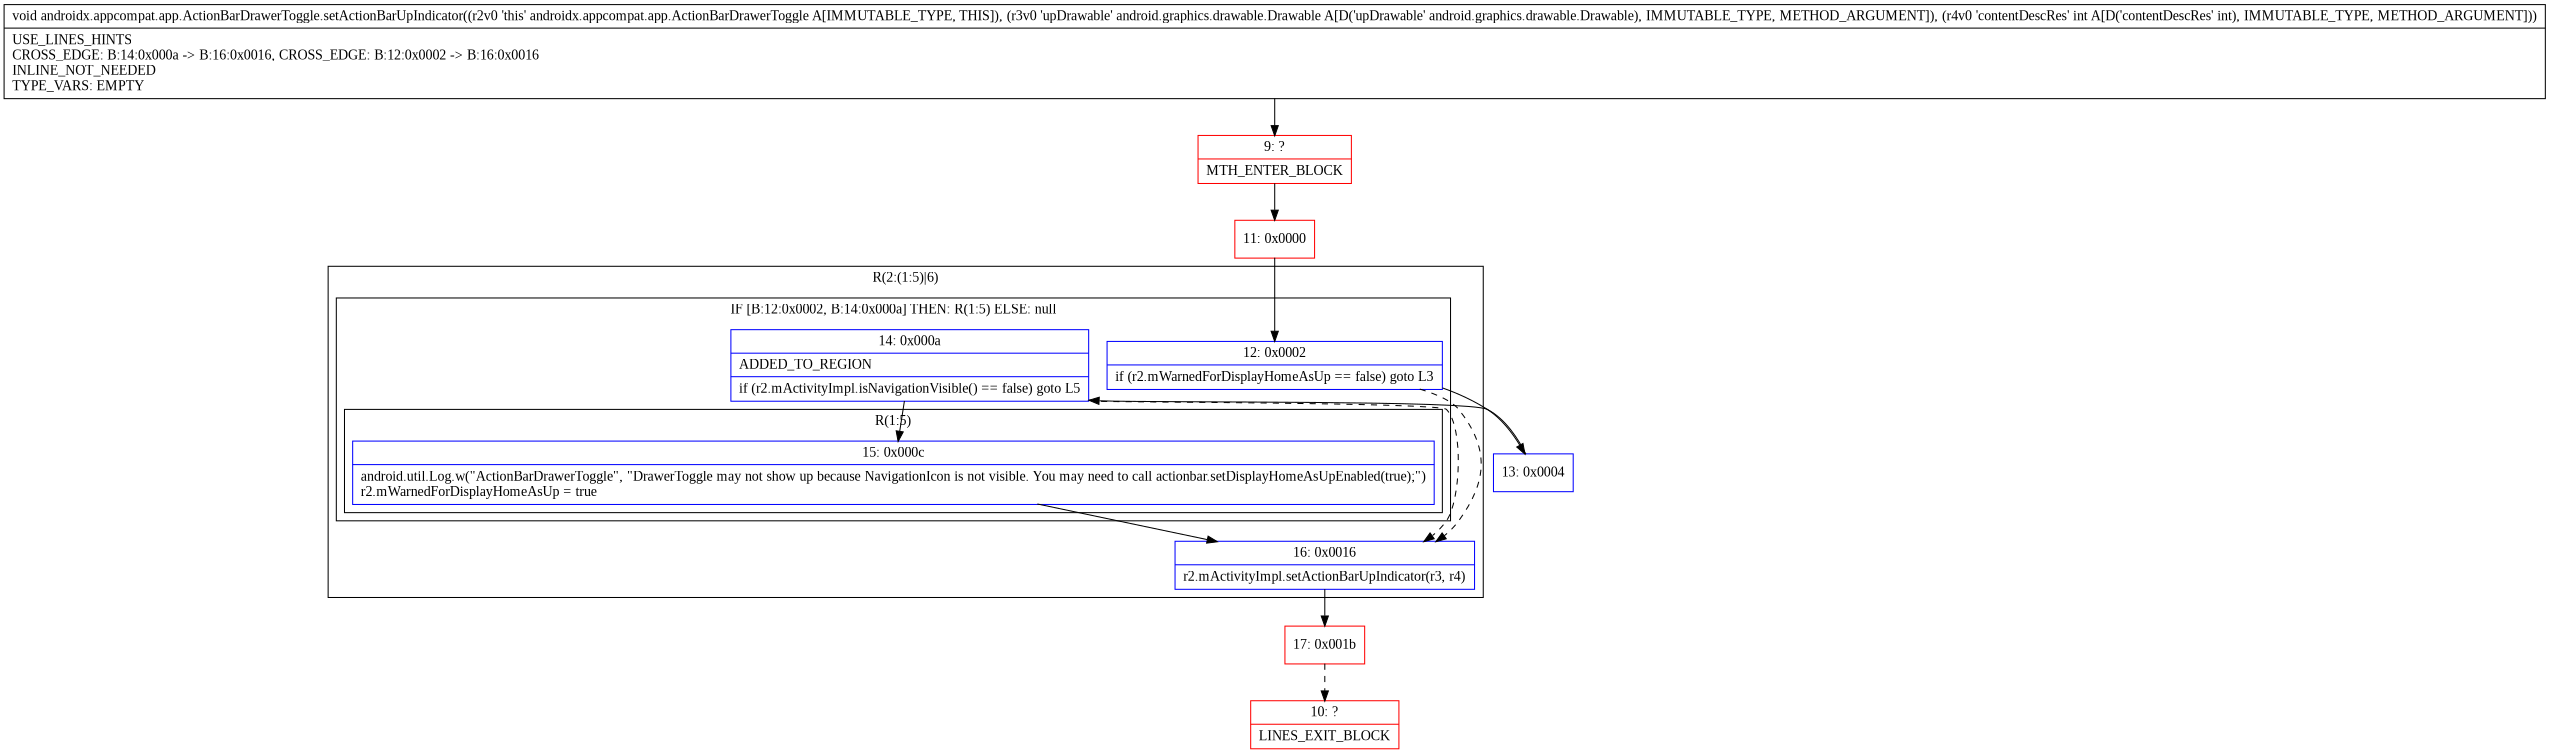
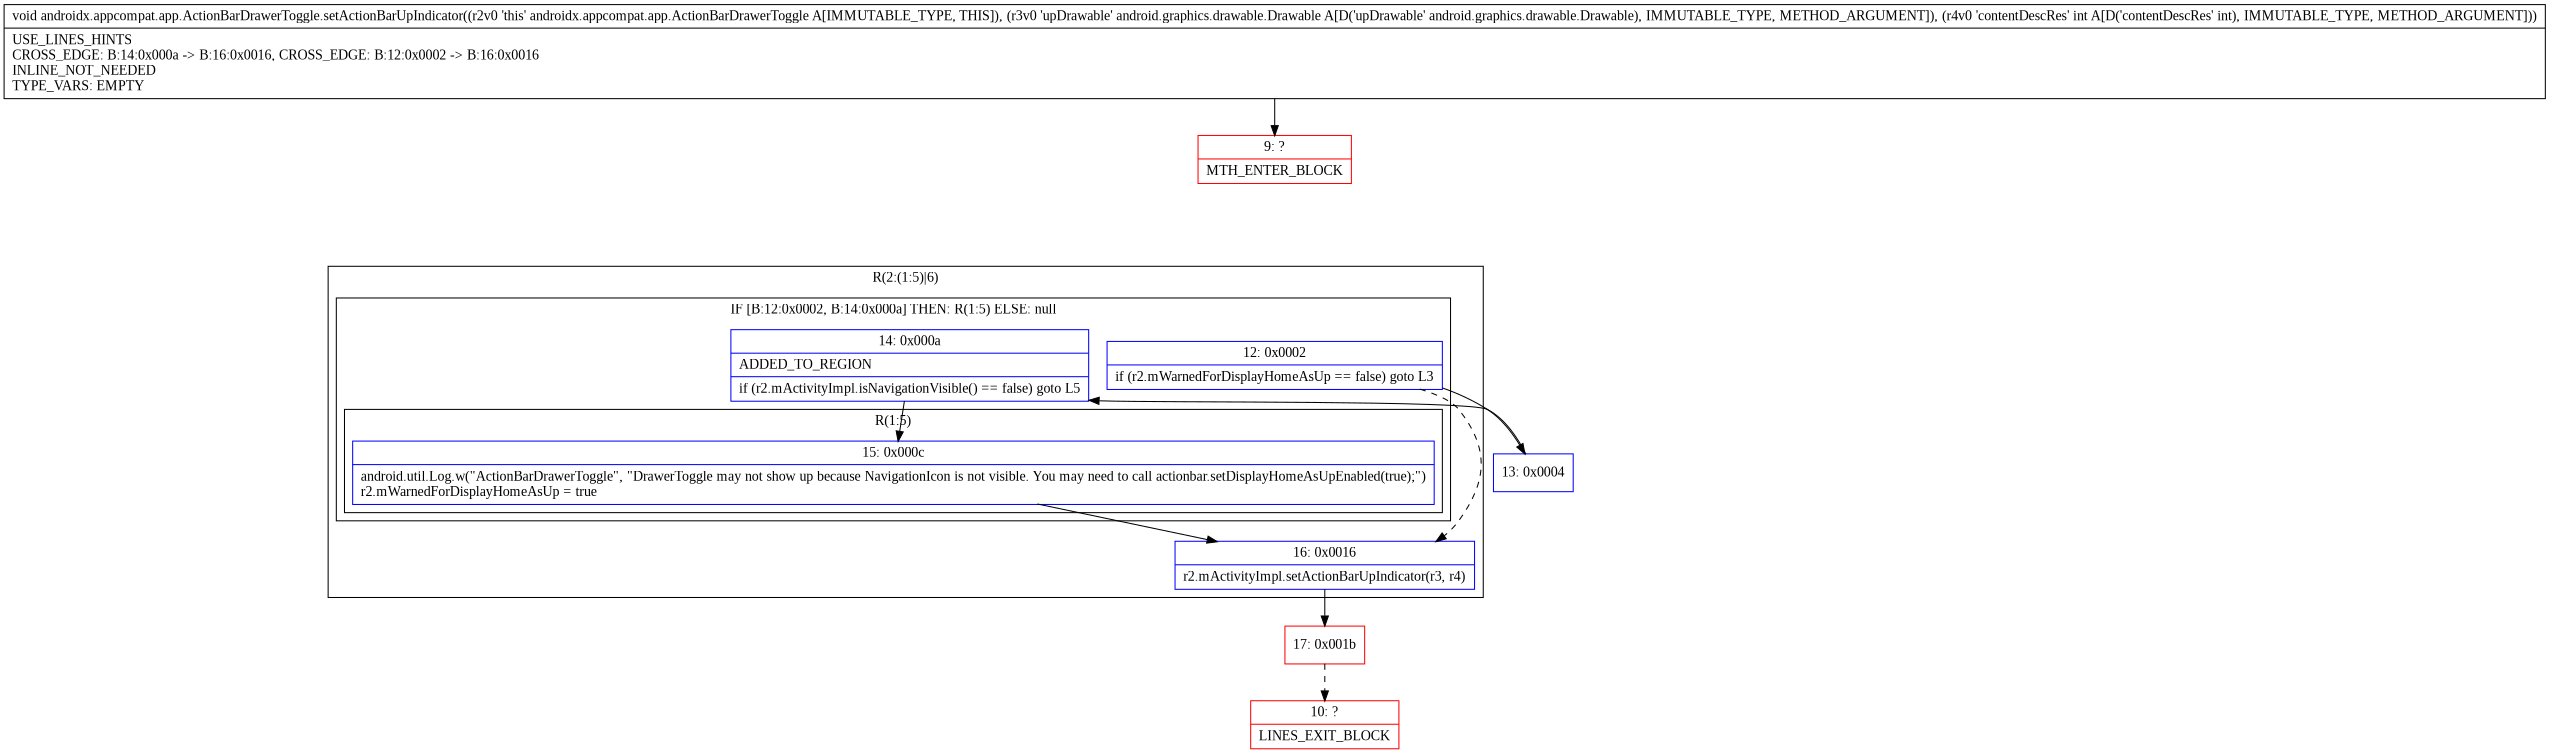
node "11: 0x0000": removed
edge "14: 0x000a" -> "16: 0x0016": removed
